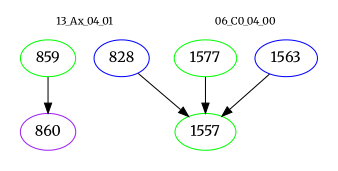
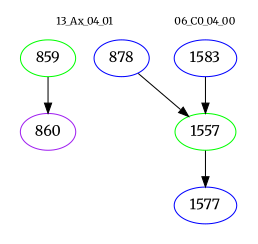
node "828": label "828" -> "878"
node "1577": color green -> blue
node "1563": label "1563" -> "1583"
edge "1577" -> "1557": reversed
